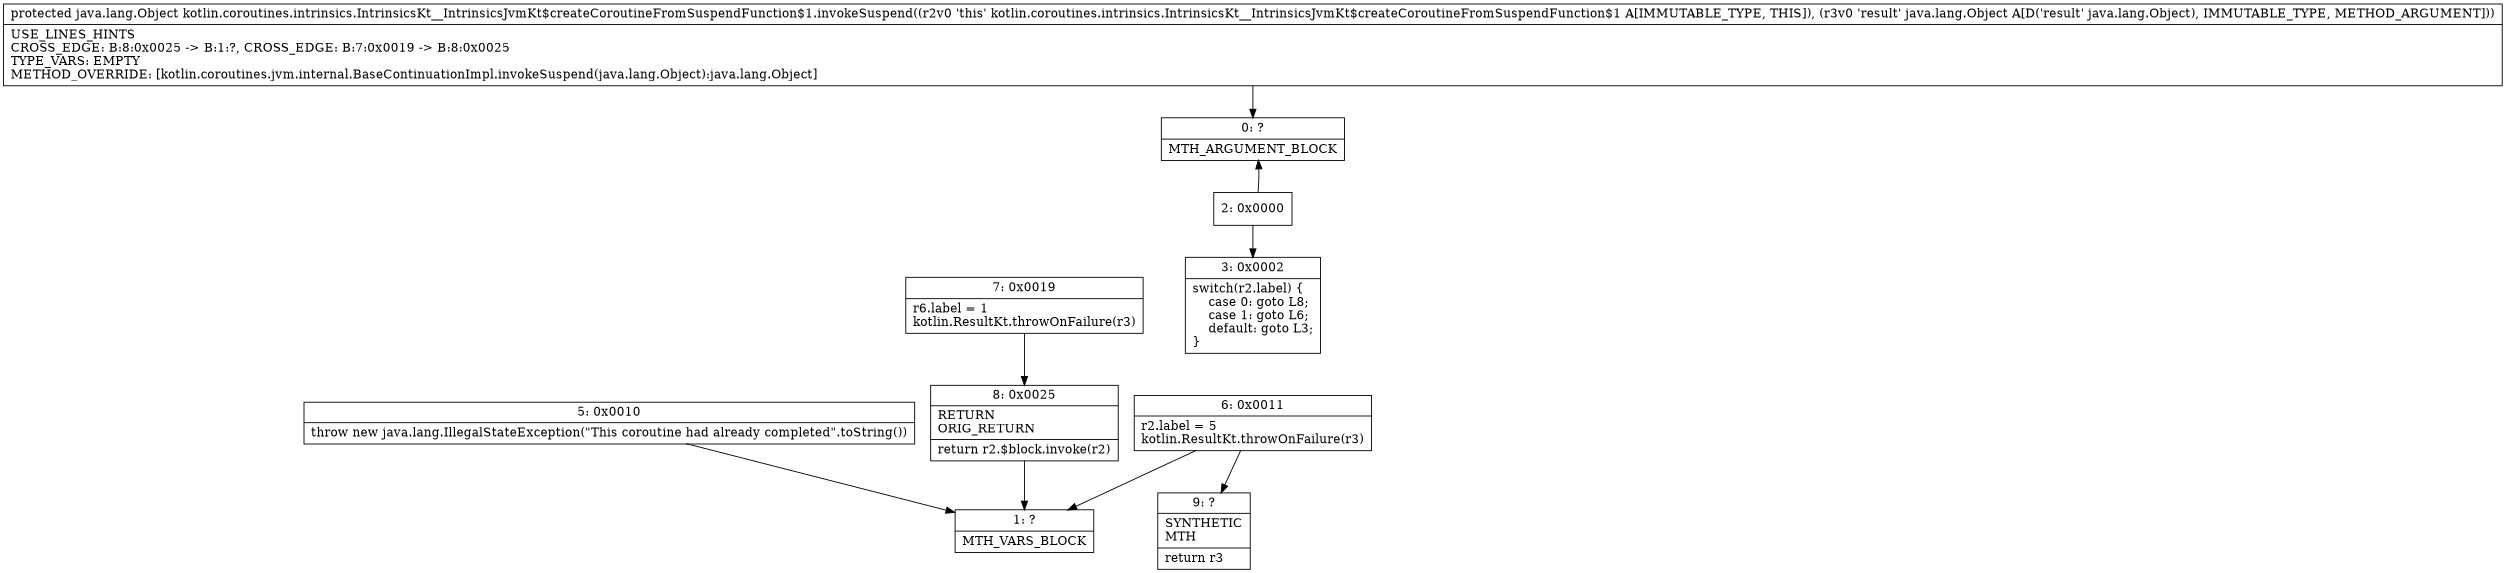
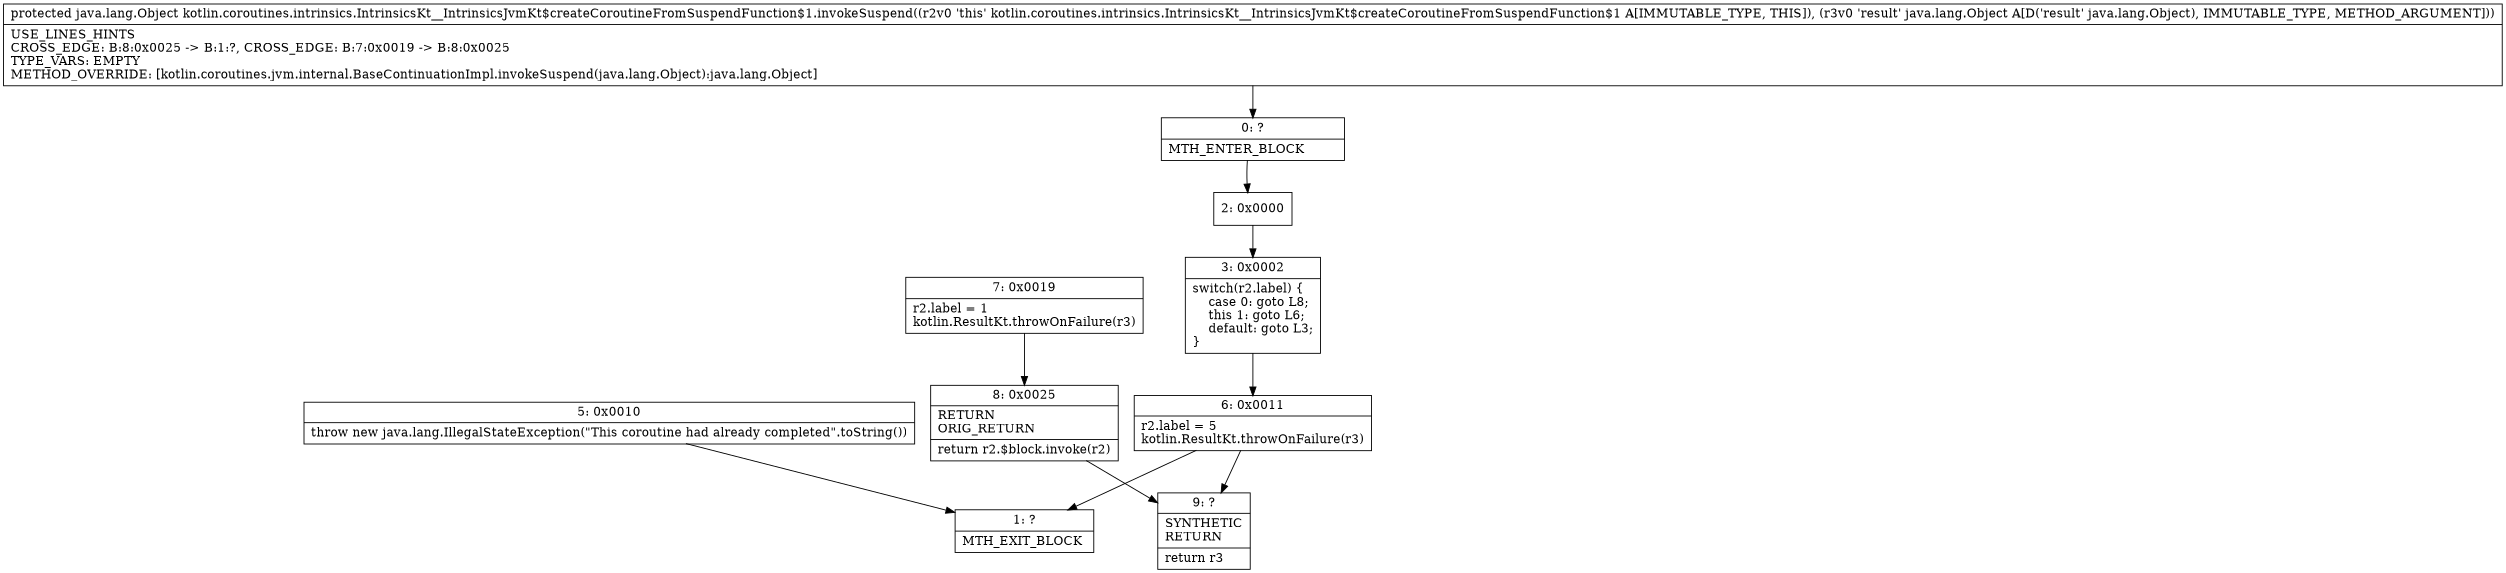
node "0: ?": text "MTH_ARGUMENT_BLOCK" -> "MTH_ENTER_BLOCK"
edge "2: 0x0000" -> "0: ?": reversed
node "7: 0x0019": text "r6.label = 1" -> "r2.label = 1"
node "3: 0x0002": text "case 1: goto L6;" -> "this 1: goto L6;"
edge "3: 0x0002" -> "6: 0x0011": added
edge "8: 0x0025" -> "1: ?": now "8: 0x0025" -> "9: ?"
node "9: ?": text "MTH" -> "RETURN"
node "1: ?": text "MTH_VARS_BLOCK" -> "MTH_EXIT_BLOCK"
